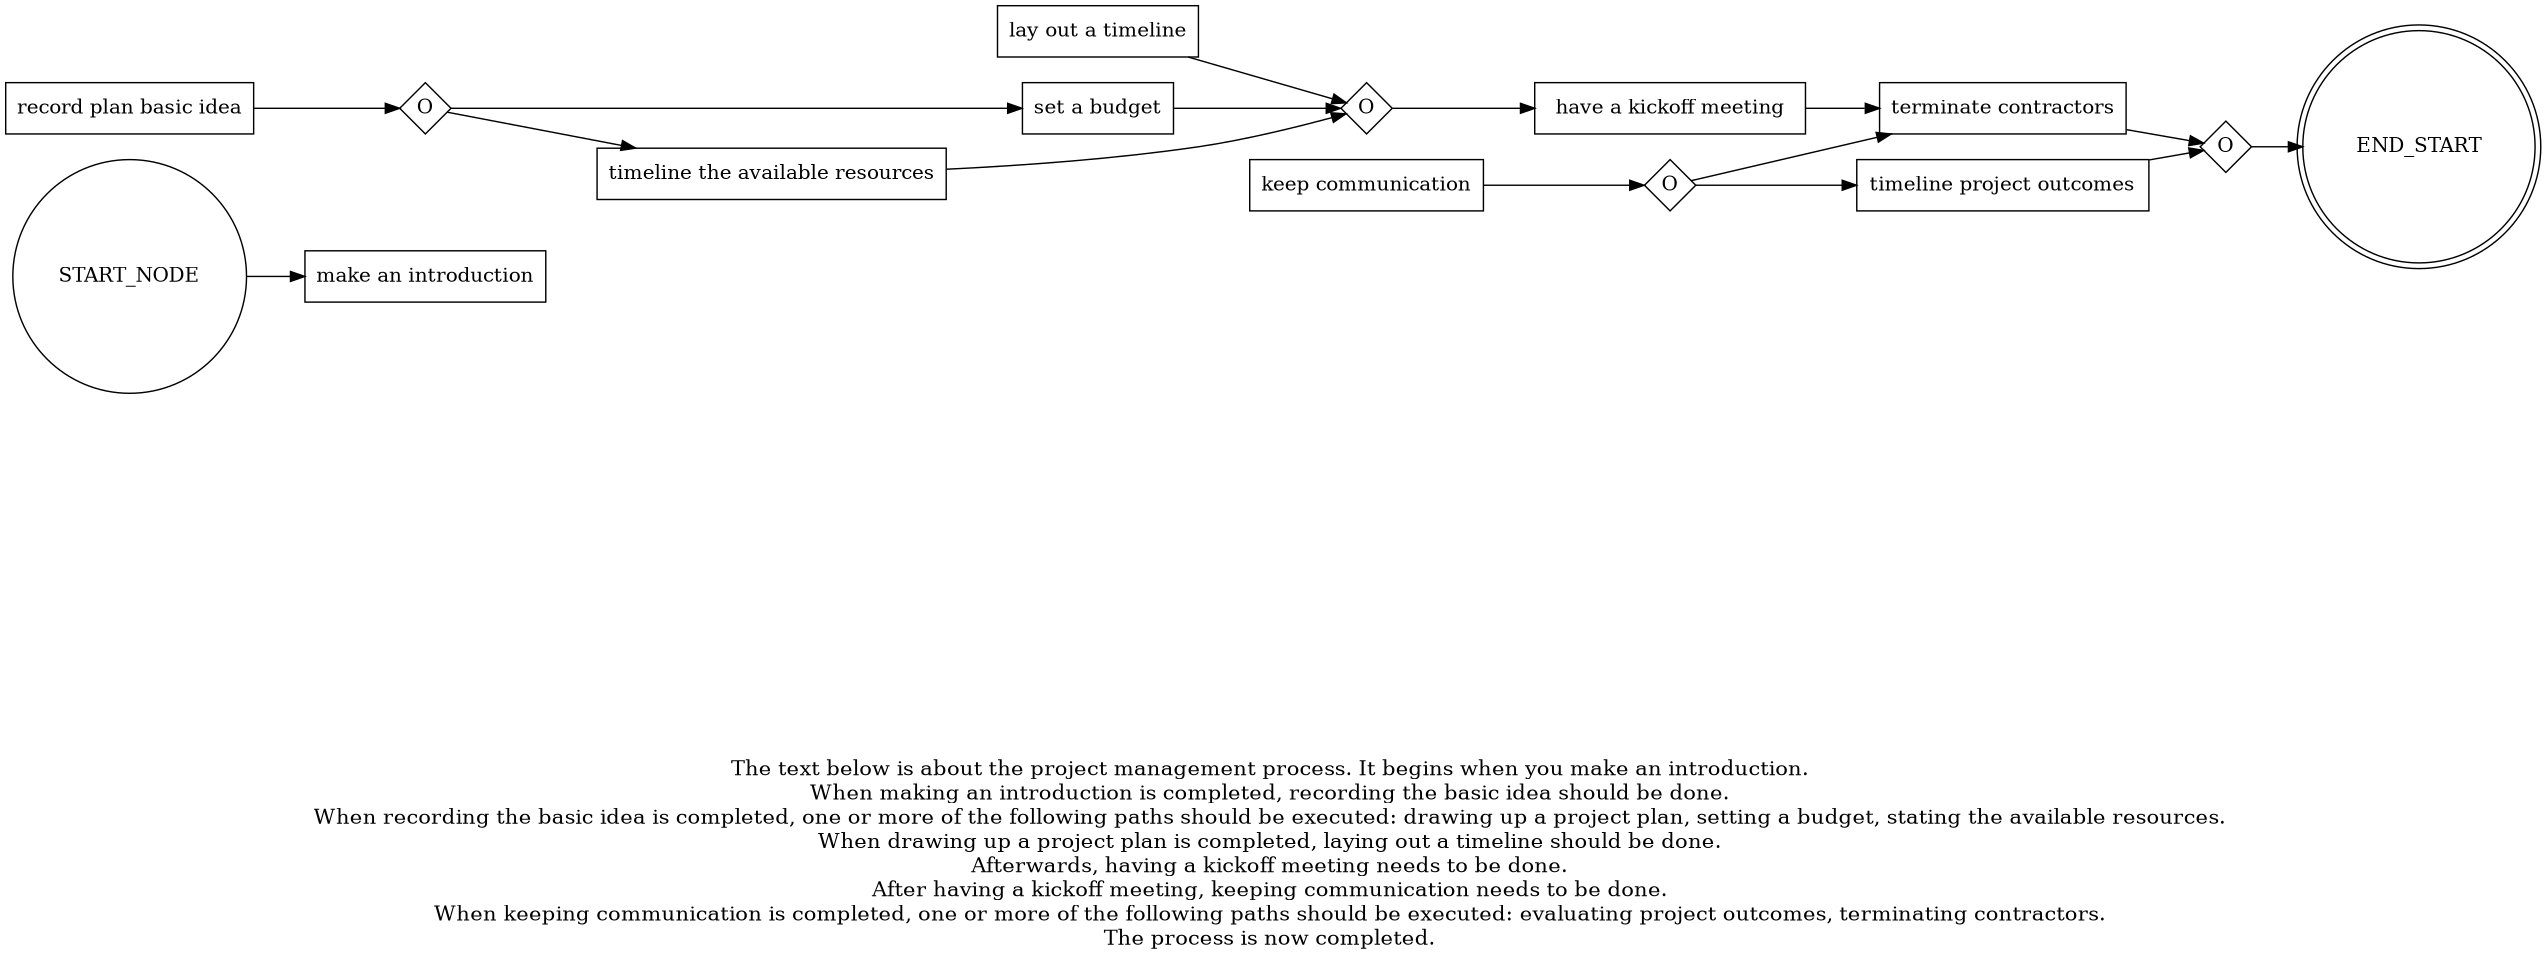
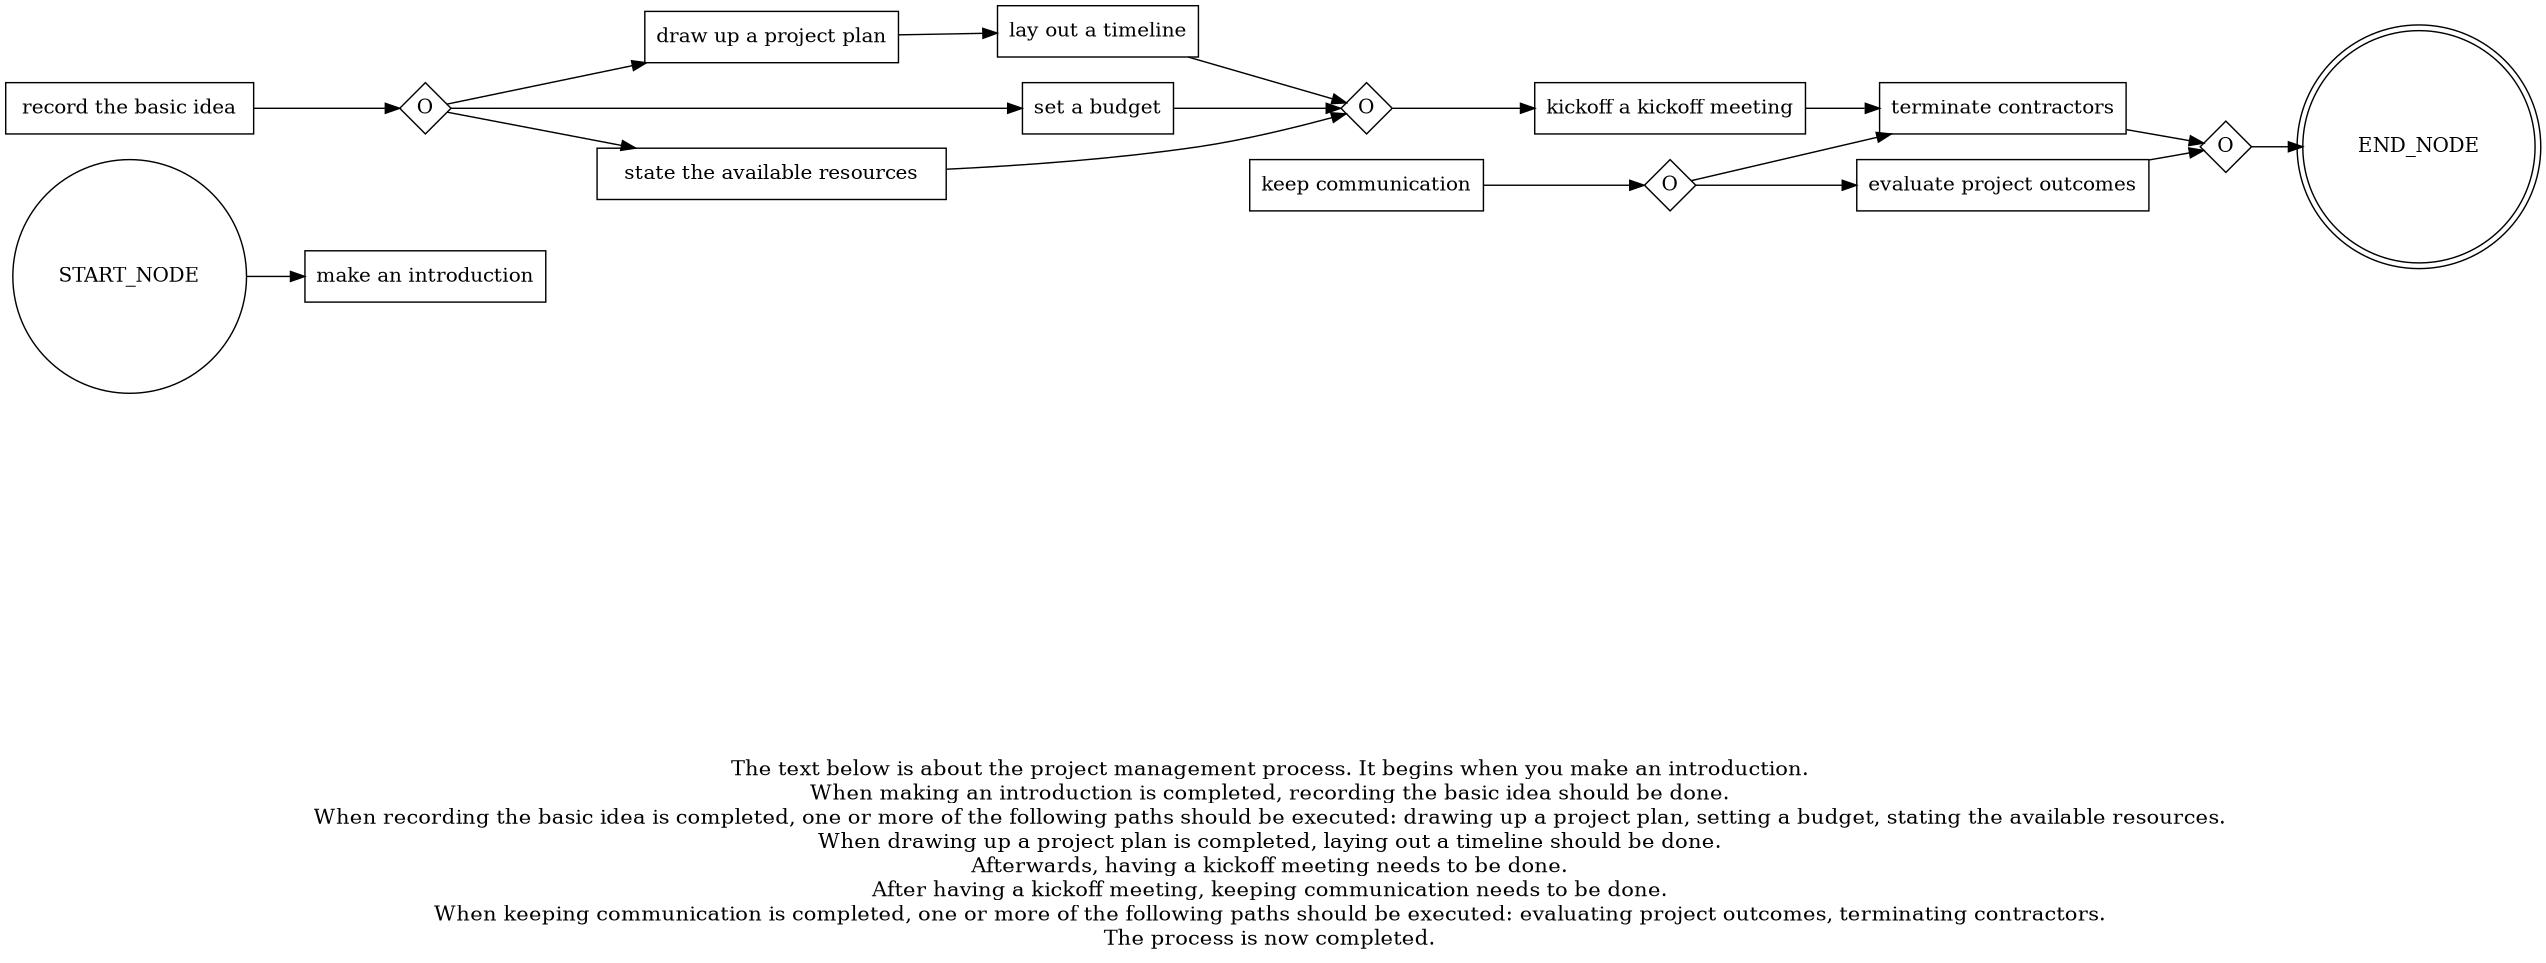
node "draw up a project plan": added
node "record plan basic idea": label "record plan basic idea" -> "record the basic idea"
node "have a kickoff meeting": label "have a kickoff meeting" -> "kickoff a kickoff meeting"
node "END_START": label "END_START" -> "END_NODE"
node "timeline the available resources": label "timeline the available resources" -> "state the available resources"
node "timeline project outcomes": label "timeline project outcomes" -> "evaluate project outcomes"
